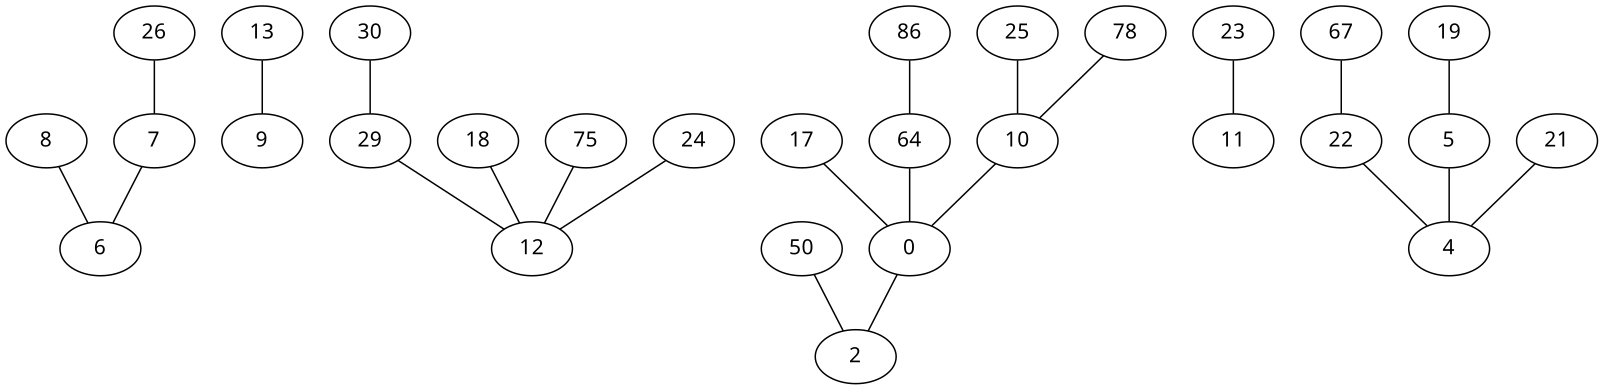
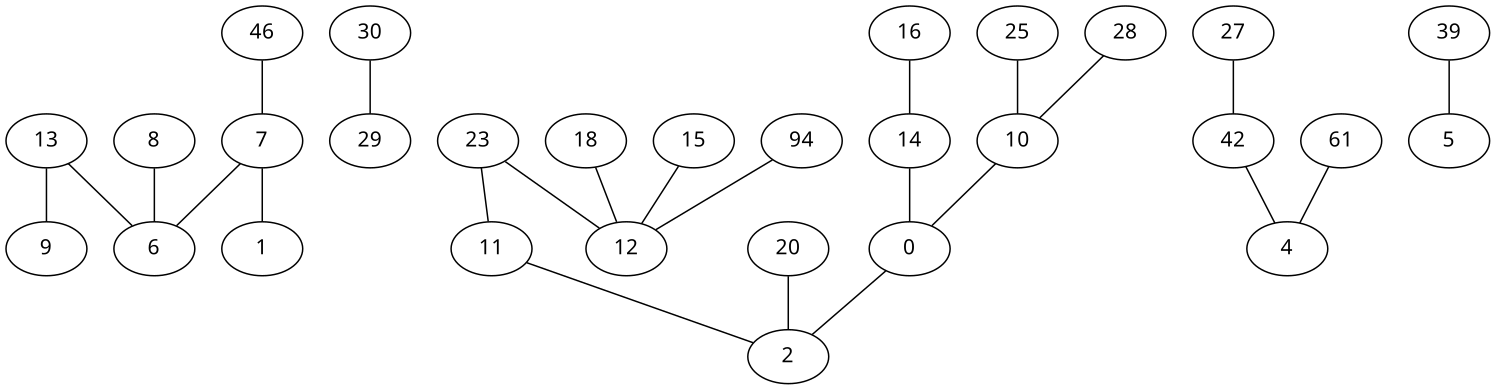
node "26": label "26" -> "46"
node "86": label "86" -> "16"
node "78": label "78" -> "28"
node "67": label "67" -> "27"
node "19": label "19" -> "39"
node "75": label "75" -> "15"
node "24": label "24" -> "94"
node "17": removed
node "64": label "64" -> "14"
node "22": label "22" -> "42"
node "21": label "21" -> "61"
edge "13" -- "6": added
edge "29" -- "12": now "23" -- "12"
edge "5" -- "4": removed
node "1": added
node "50": label "50" -> "20"
edge "11" -- "2": added
